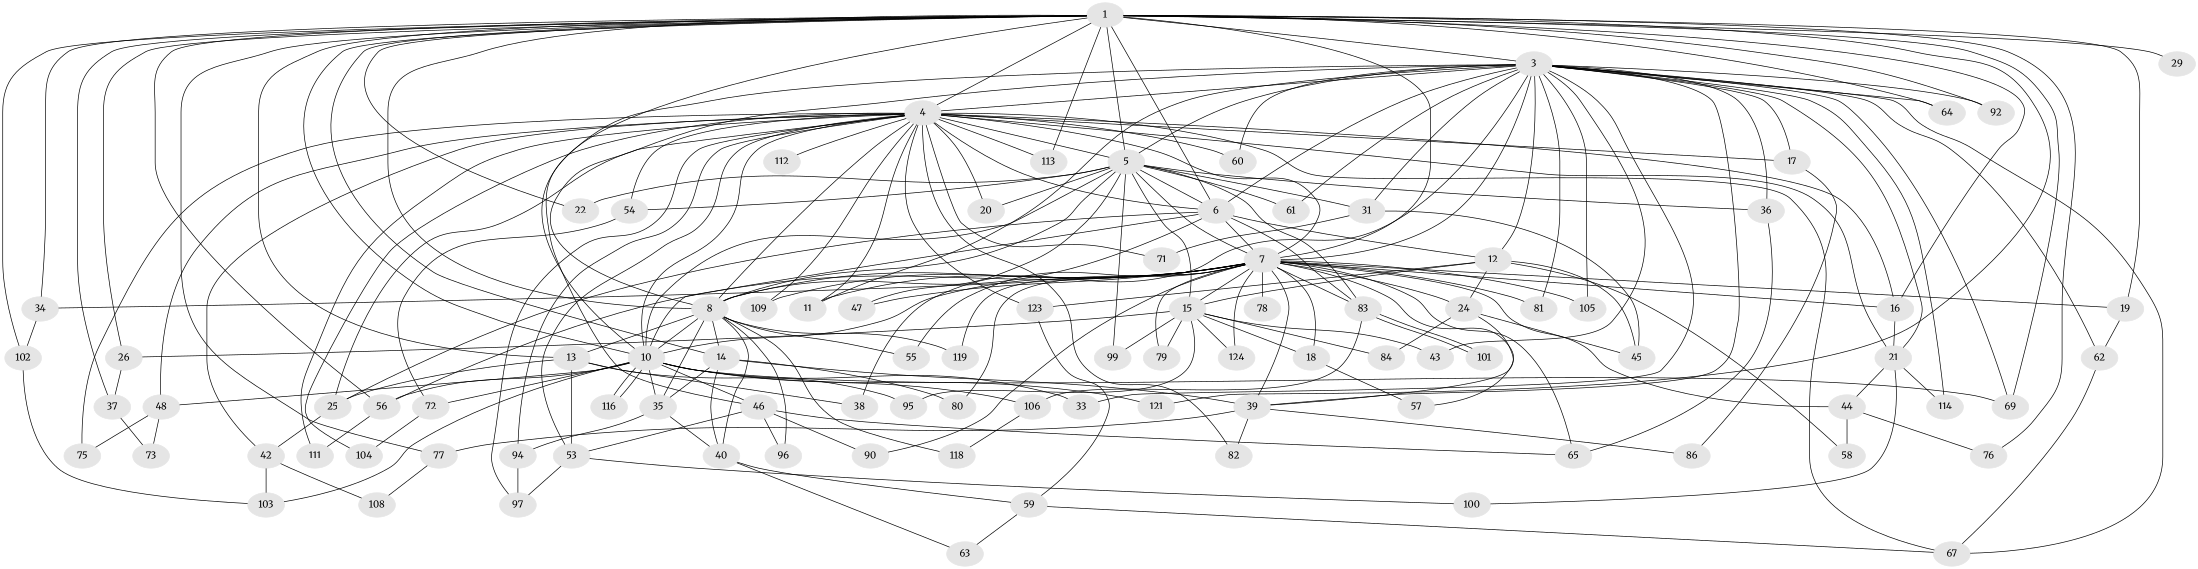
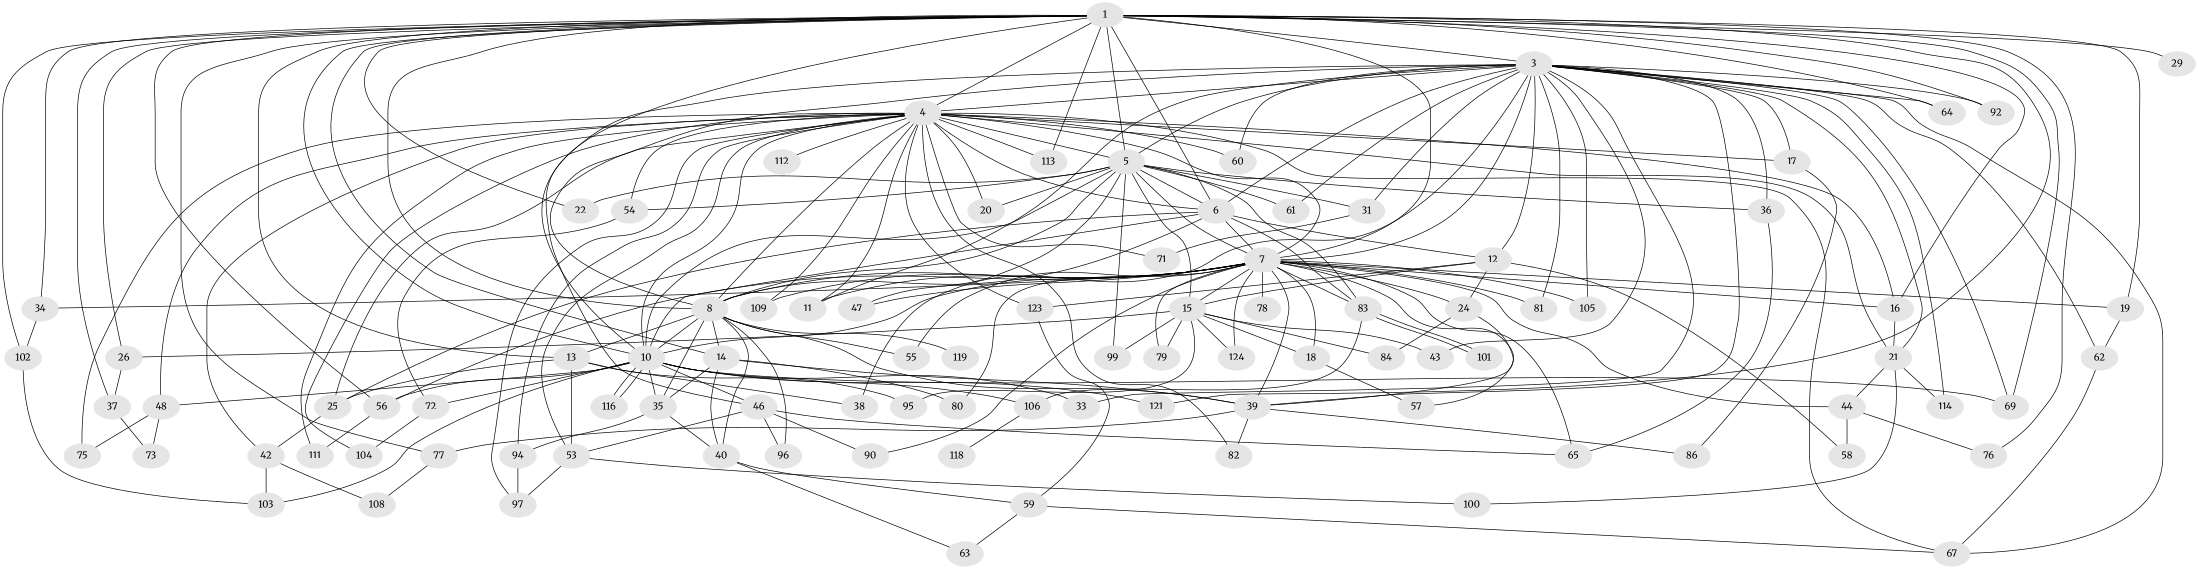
edge "7" -- "119": removed
node "45": removed
edge "8" -- "118": now "8" -- "39"
